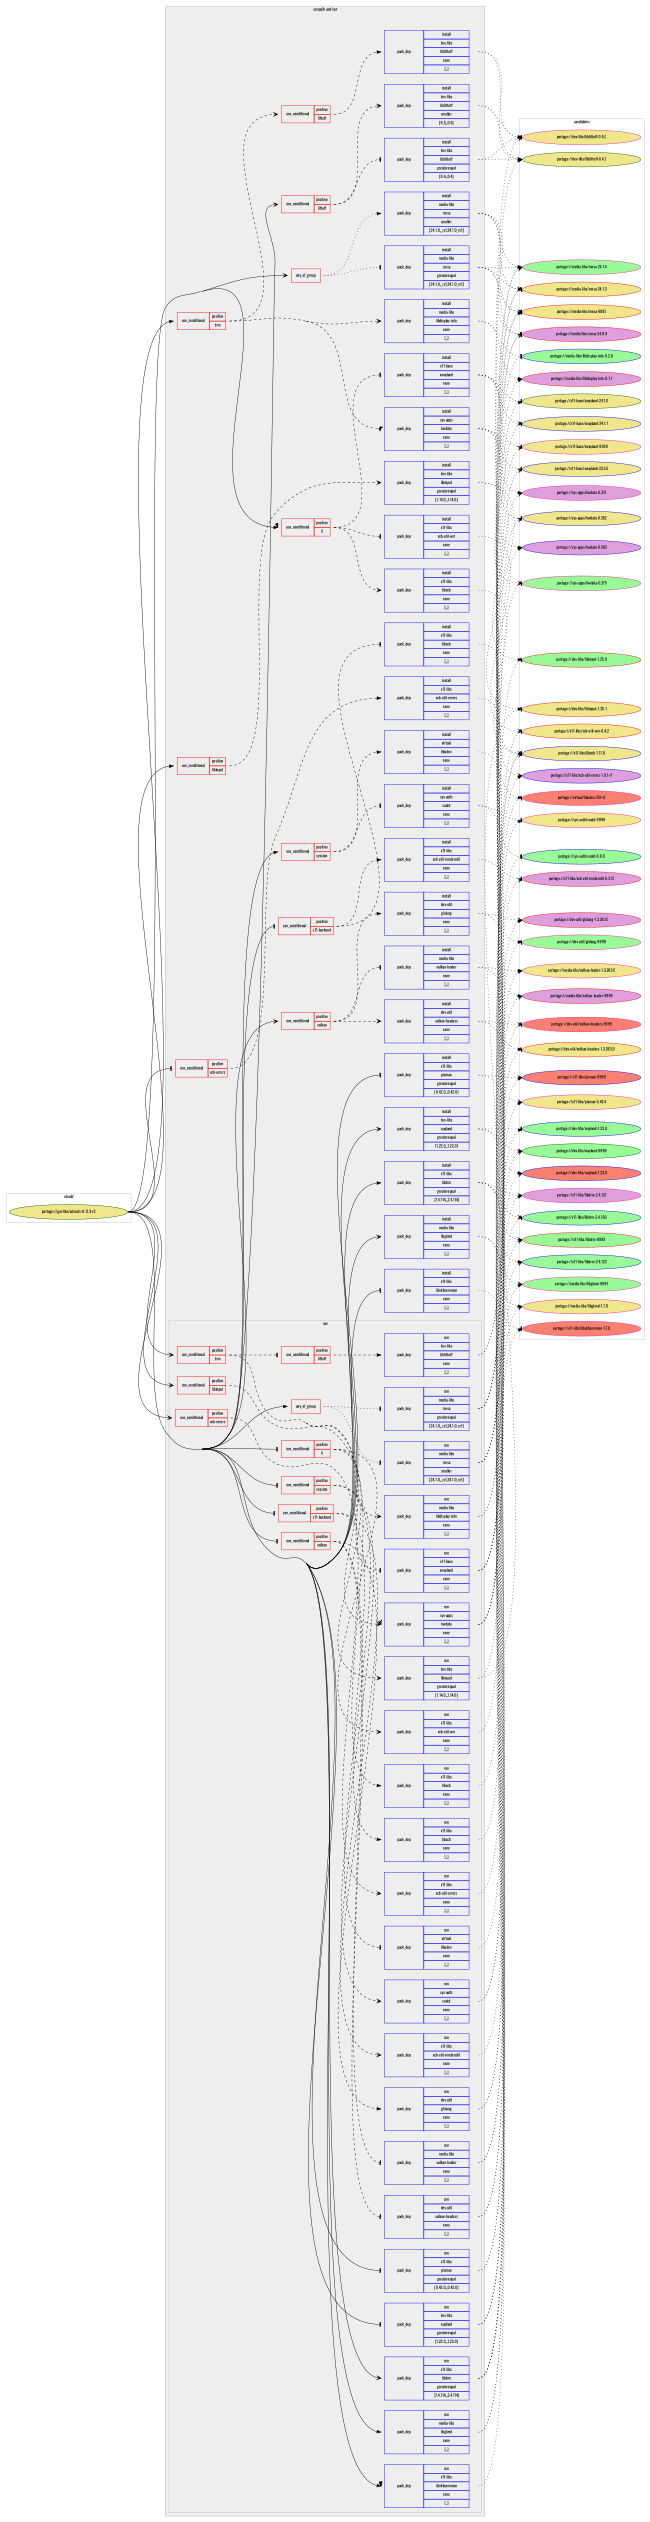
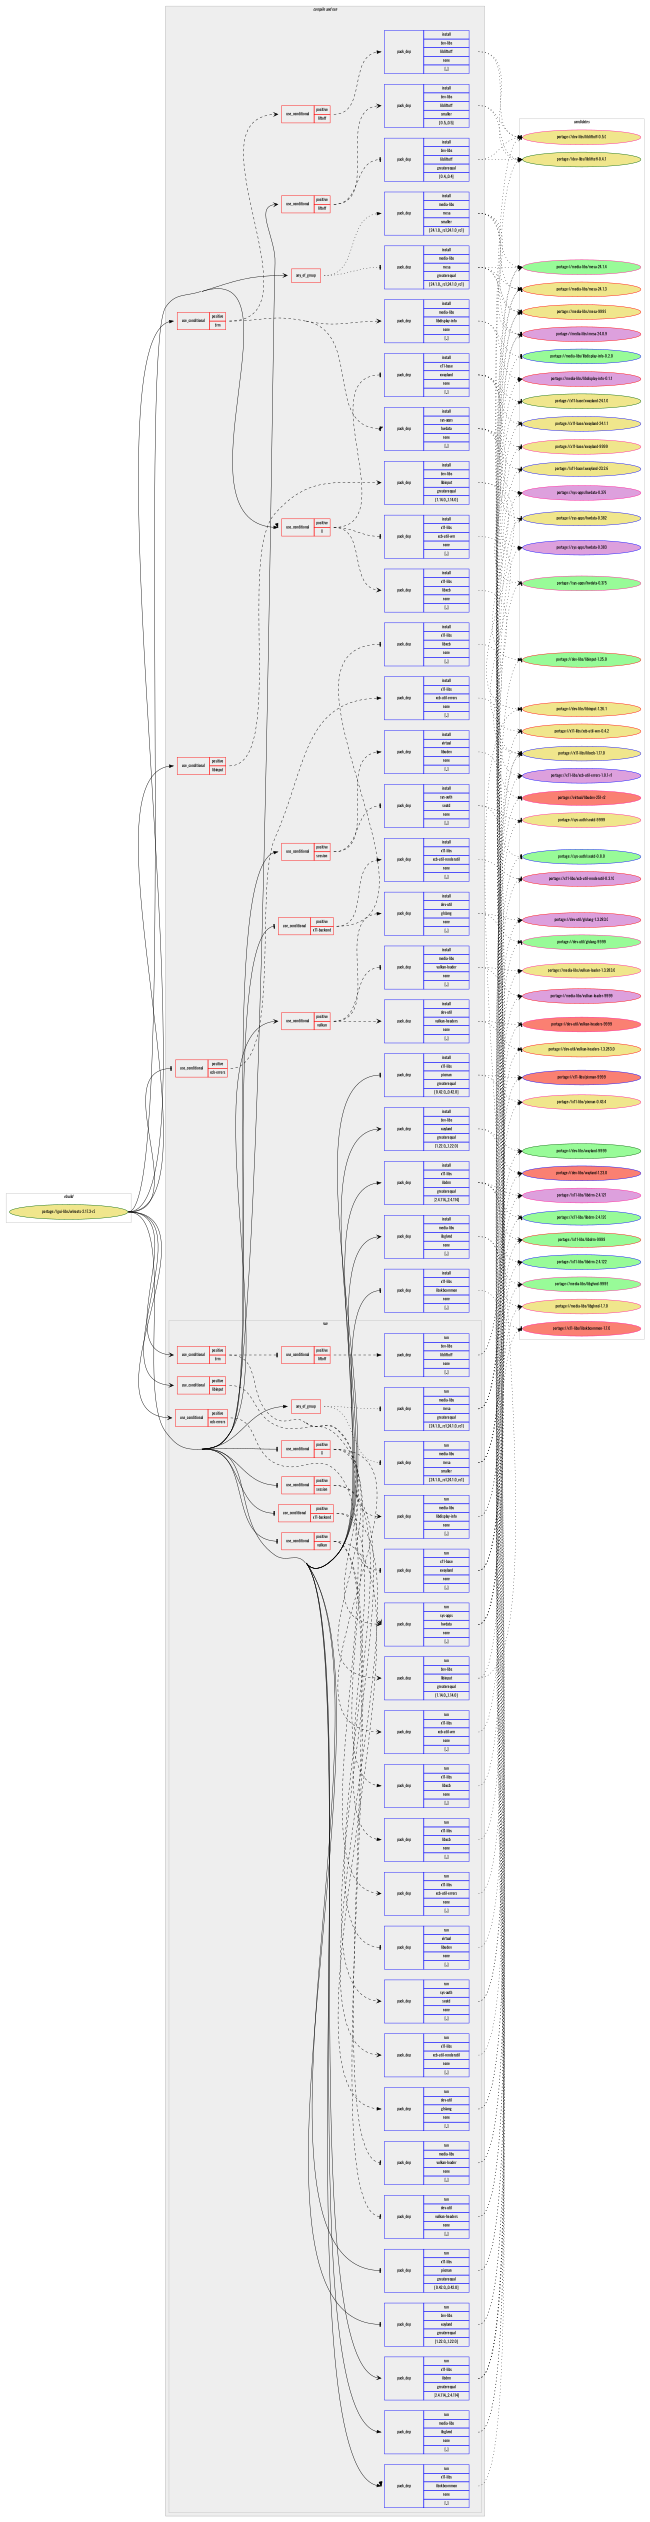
node "portage://dev-libs/wayland-1.22.0": removed
node "portage://gui-libs/wlroots-0.17.3-r3": label "portage://gui-libs/wlroots-0.17.3-r3" -> "portage://gui-libs/wlroots-2.17.3-r3"
node "portage://x11-libs/libdrm-2.4.160": label "portage://x11-libs/libdrm-2.4.160" -> "portage://x11-libs/libdrm-2.4.120"
